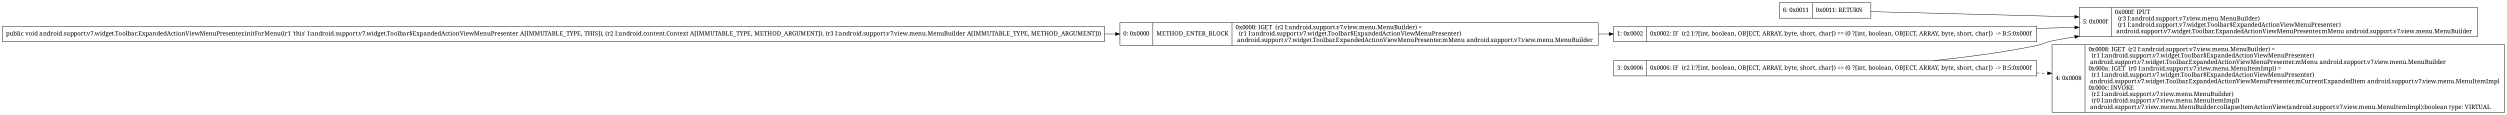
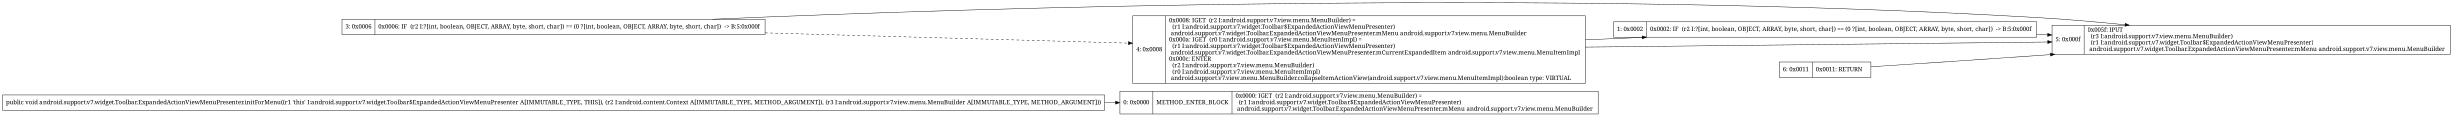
node "5: 0x000f": text "0x000f: IPUT" -> "0x005f: IPUT"
edge "0: 0x0000" -> "1: 0x0002": now "4: 0x0008" -> "1: 0x0002"
edge "4: 0x0008" -> "5: 0x000f": added
node "4: 0x0008": text "0x000c: INVOKE" -> "0x000c: ENTER"
